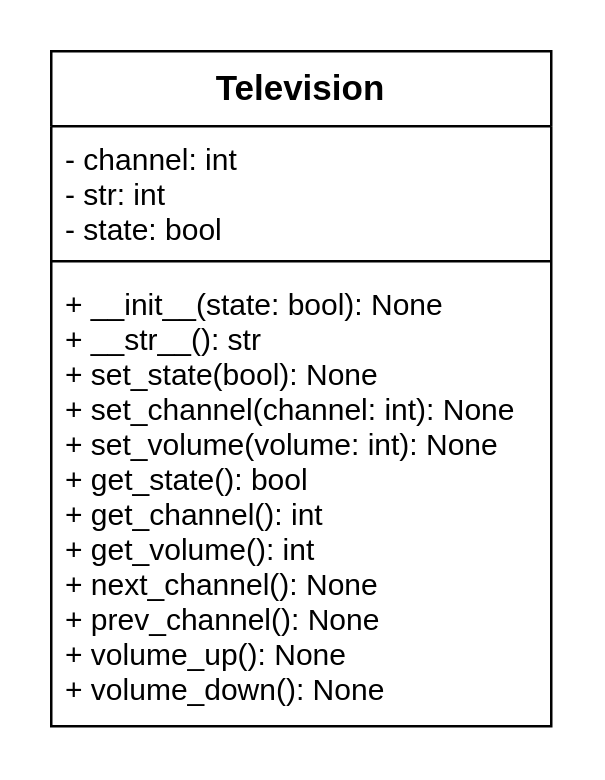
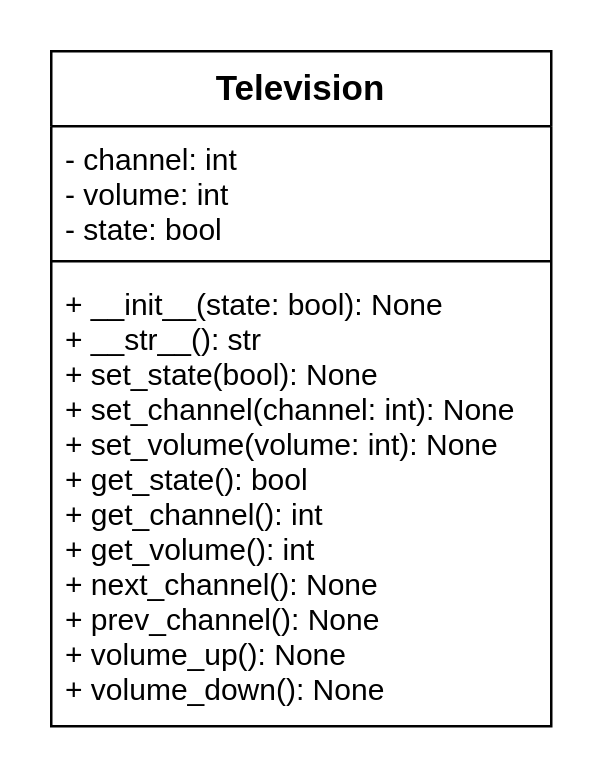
node "- channel: int - str: int - state: bool": label "- channel: int - str: int - state: bool" -> "- channel: int - volume: int - state: bool"
